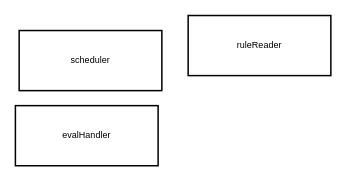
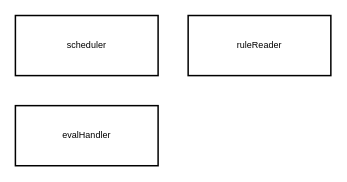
node "scheduler": moved (90, 60) -> (87, 45)
